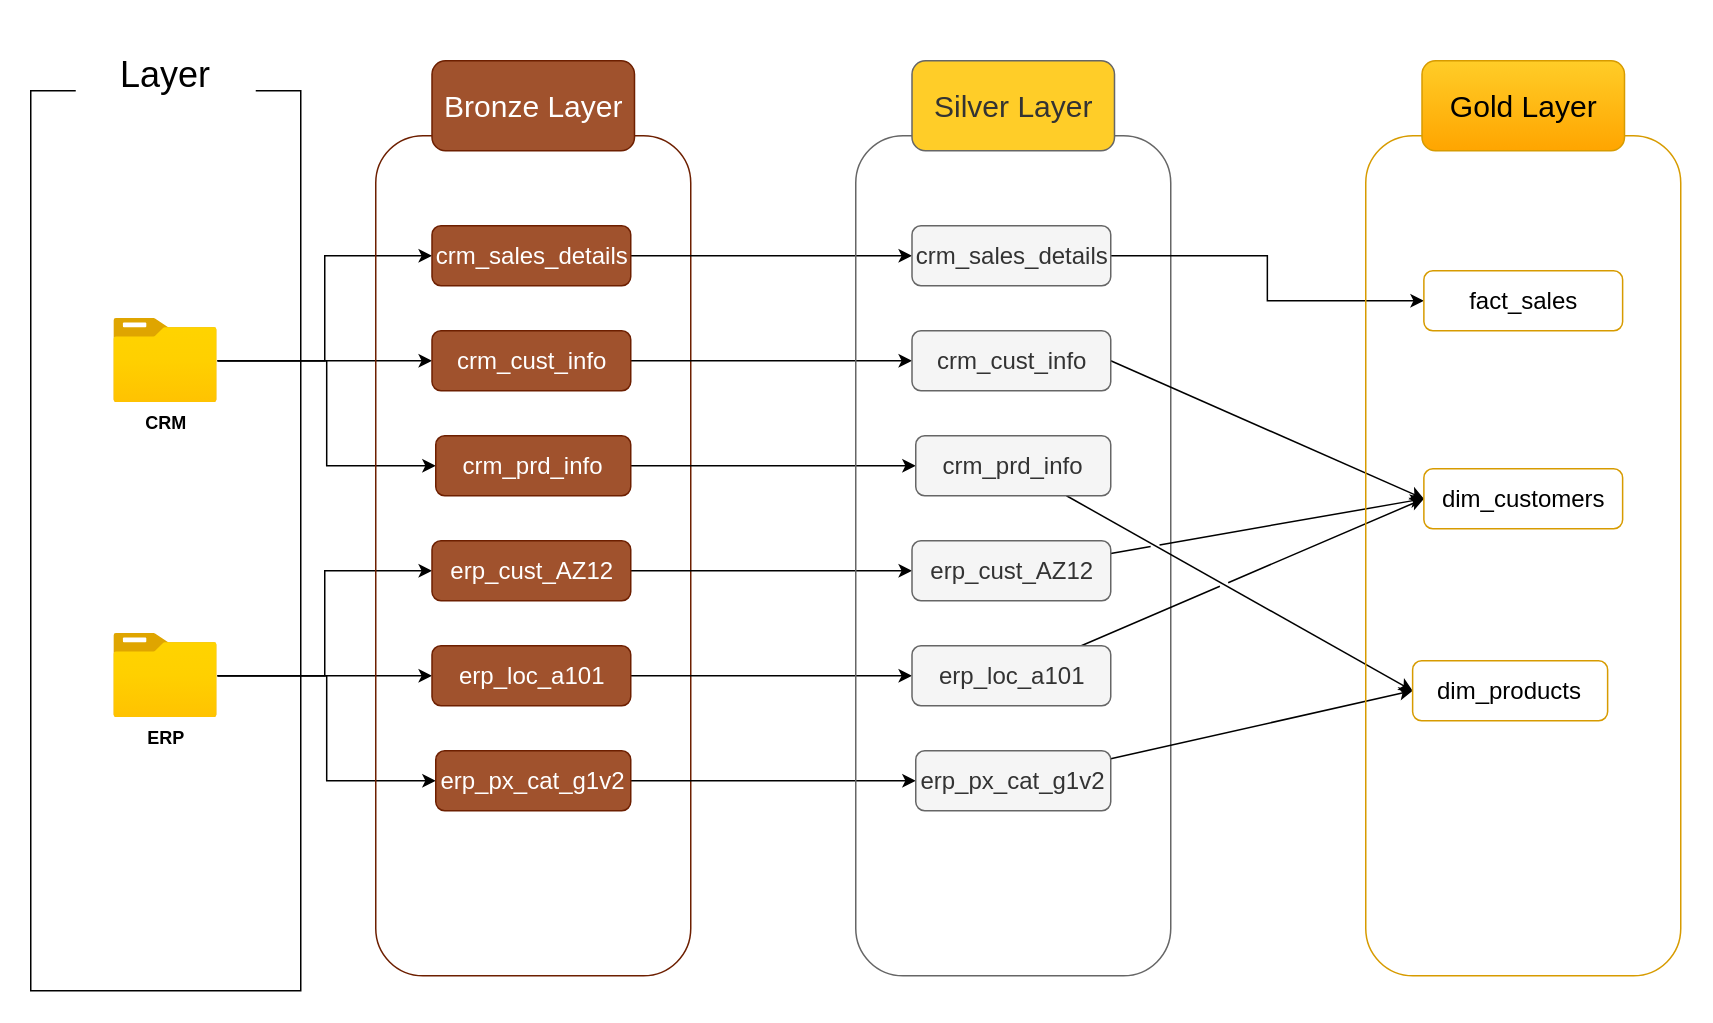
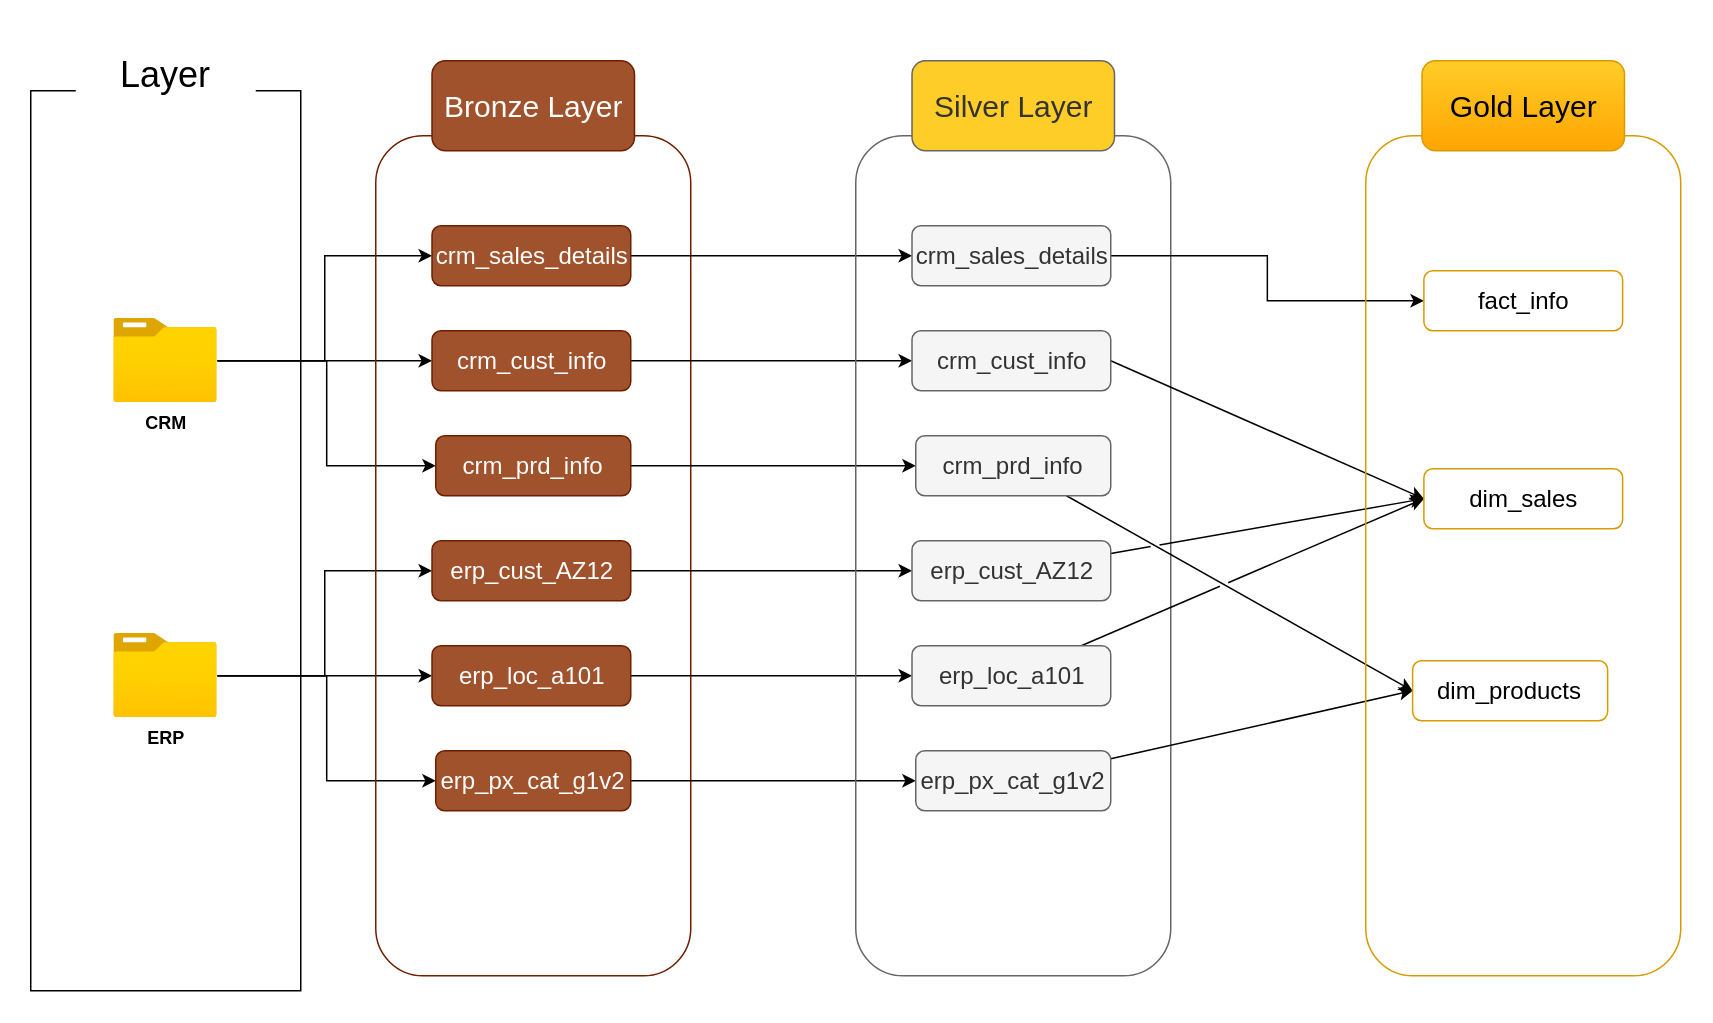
node "fact_sales": label "fact_sales" -> "fact_info"
node "dim_customers": label "dim_customers" -> "dim_sales"
